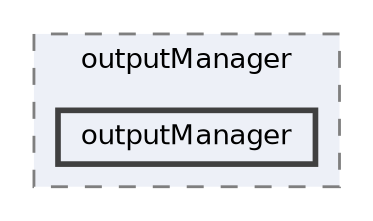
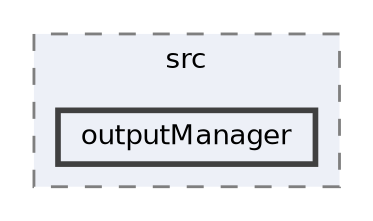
cluster "outputManager": label "outputManager" -> "src"
